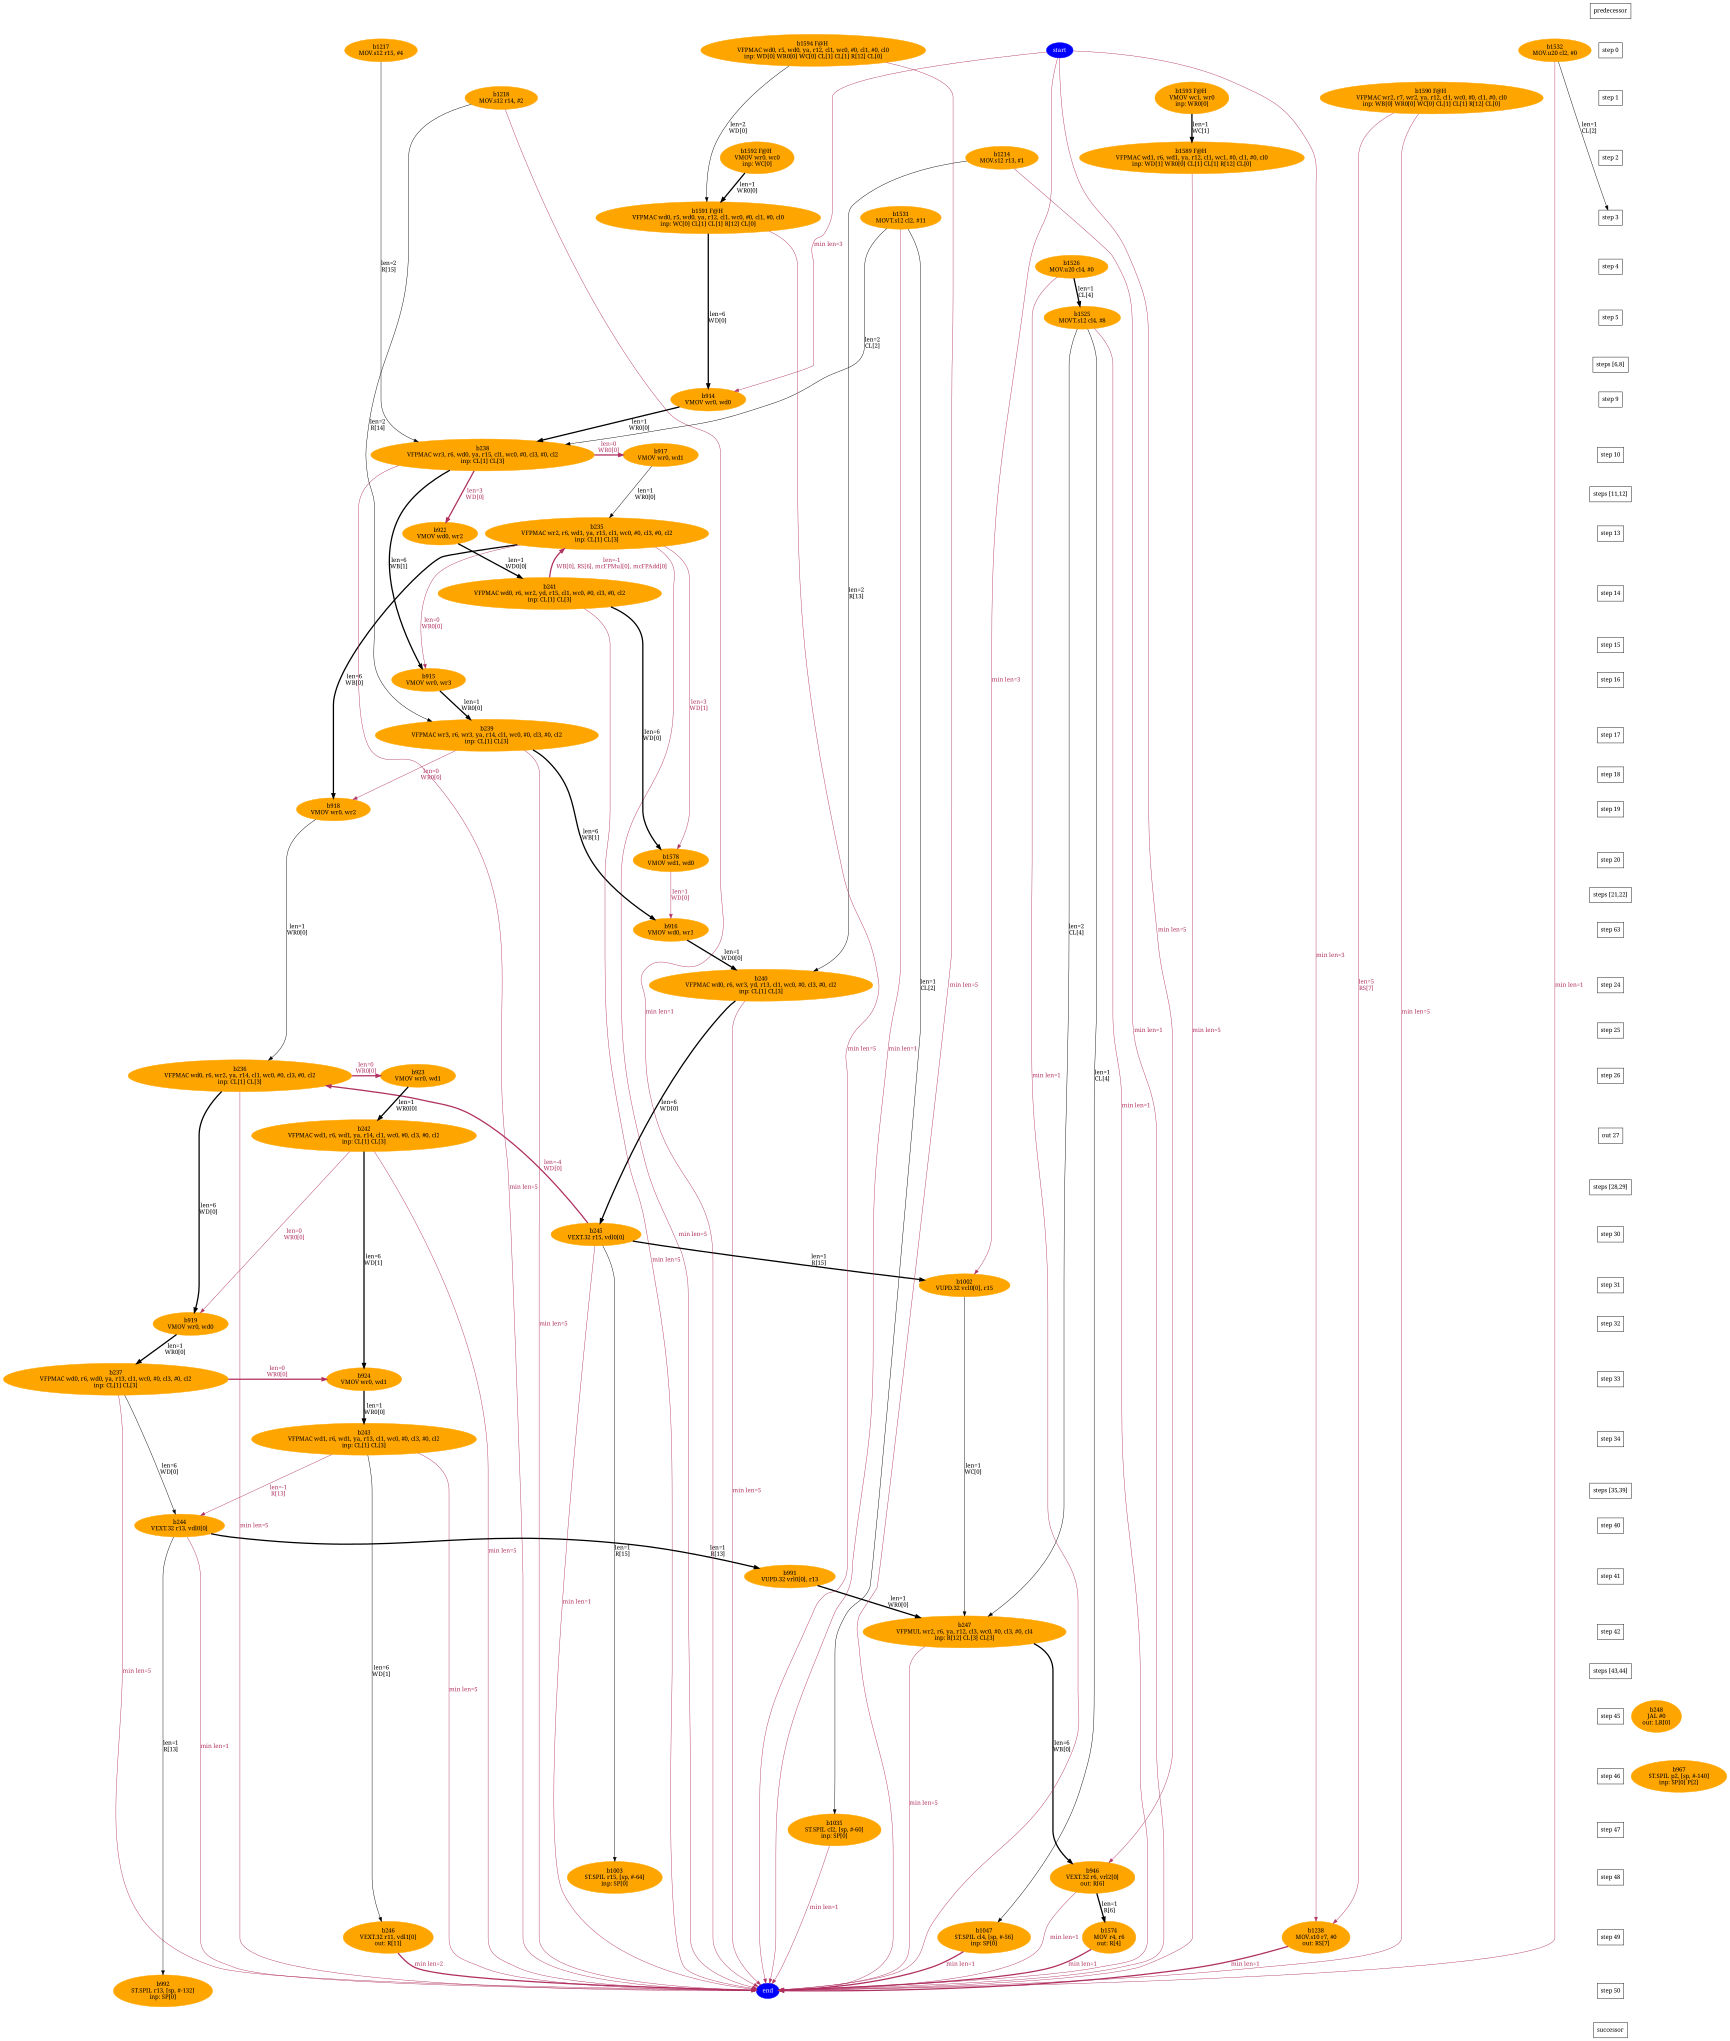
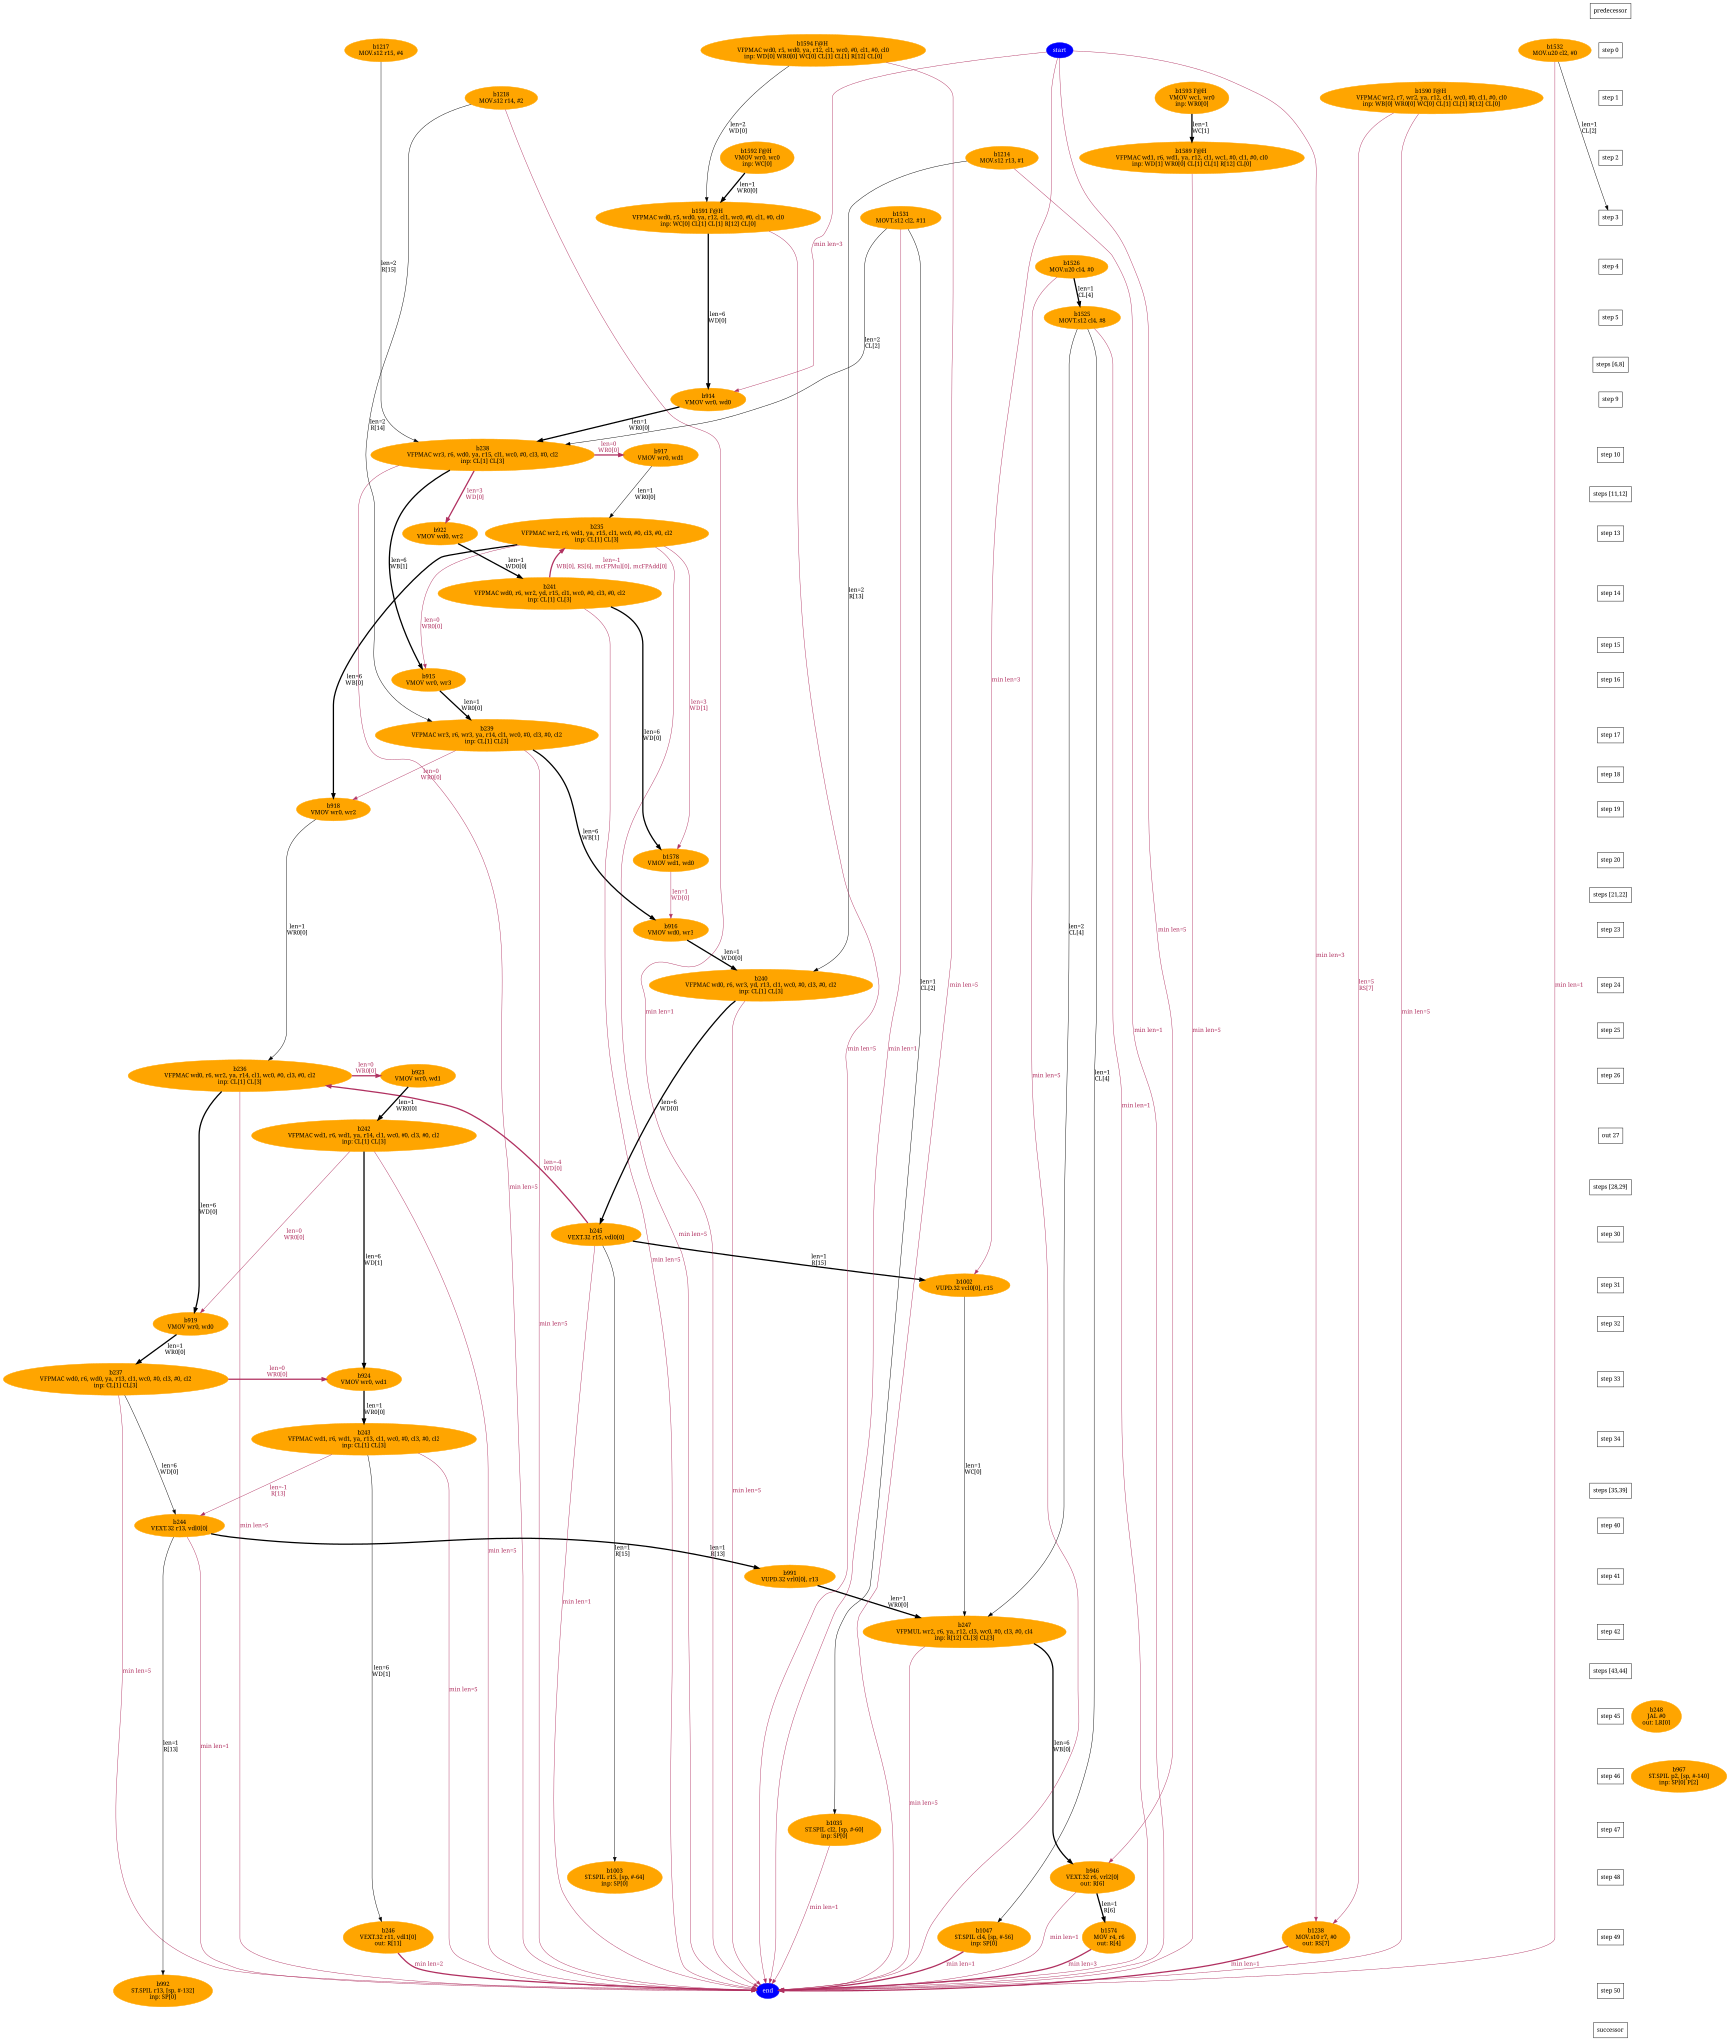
node "step 63": label "step 63" -> "step 23"
edge "b1526 MOV.u20 cl4, #0" -> "end": label "min len=1" -> "min len=5"
edge "b1574 MOV r4, r6 out: R[4]" -> "end": label "min len=1" -> "min len=3"
